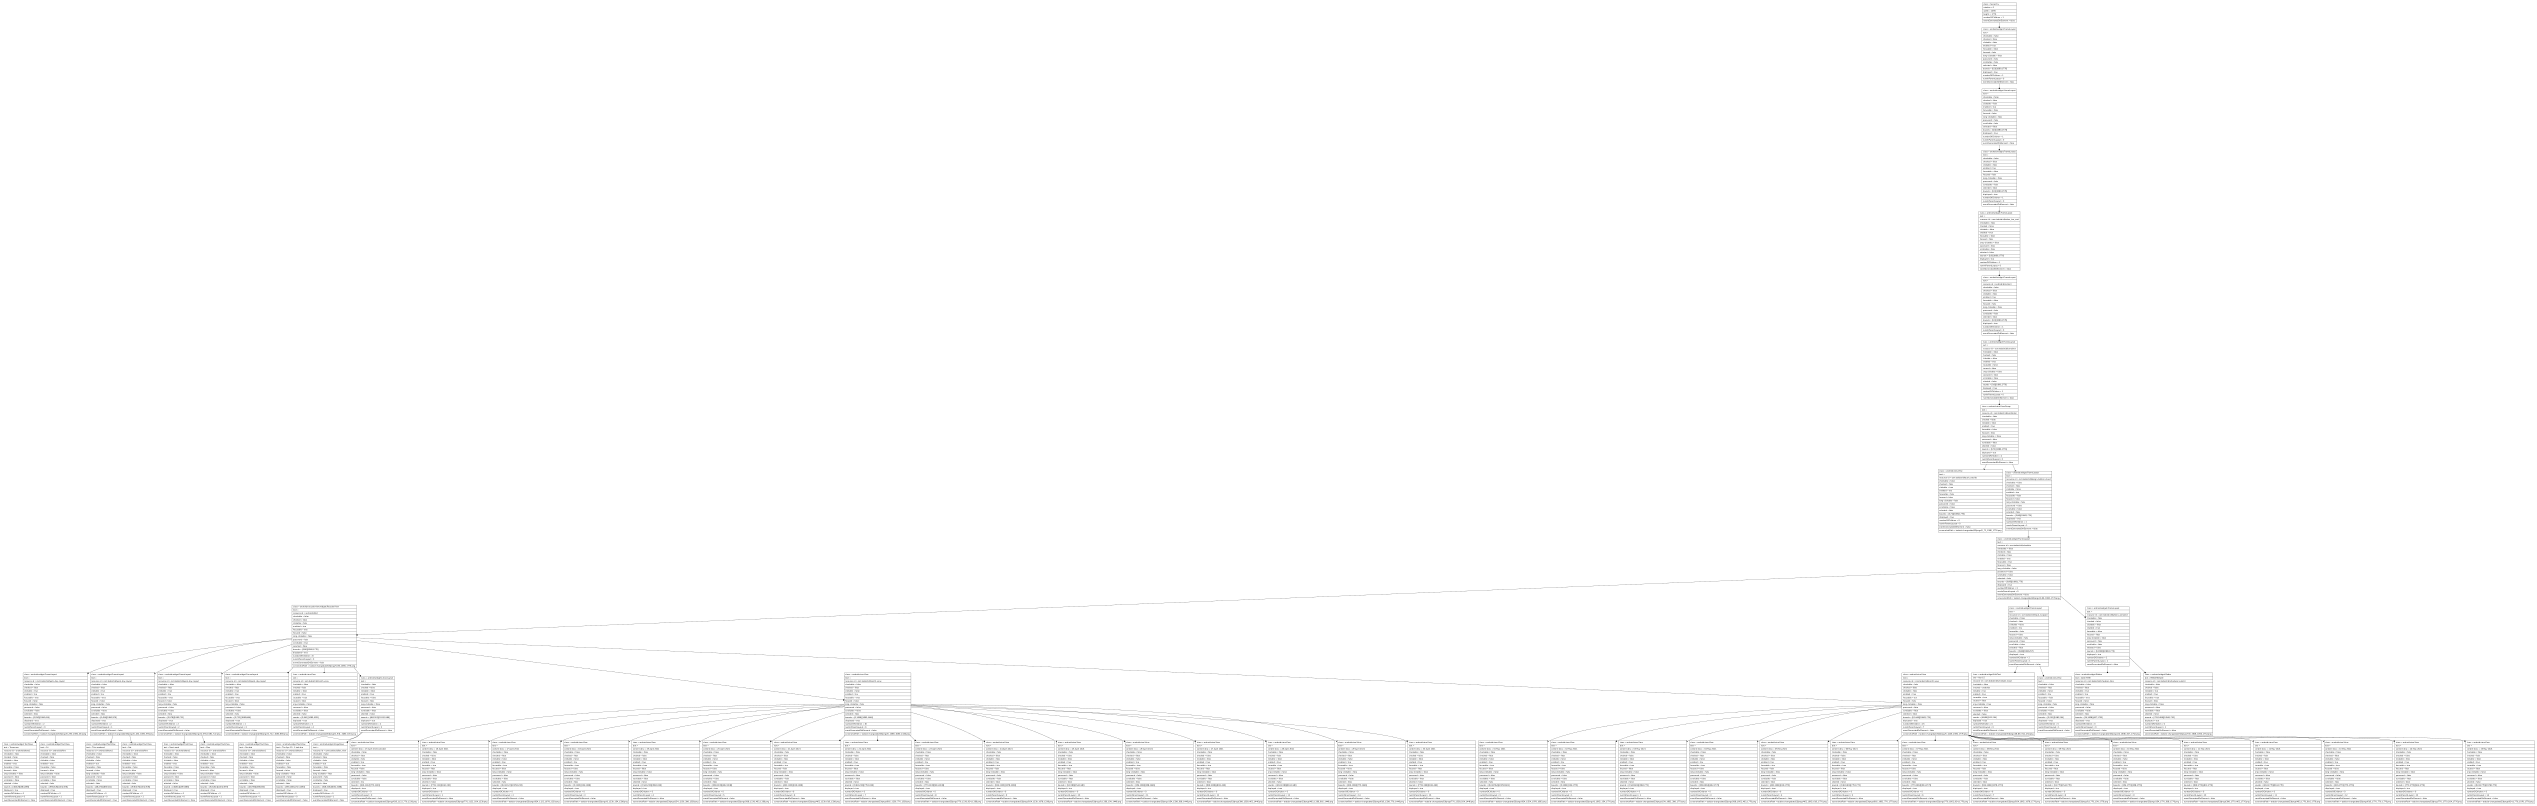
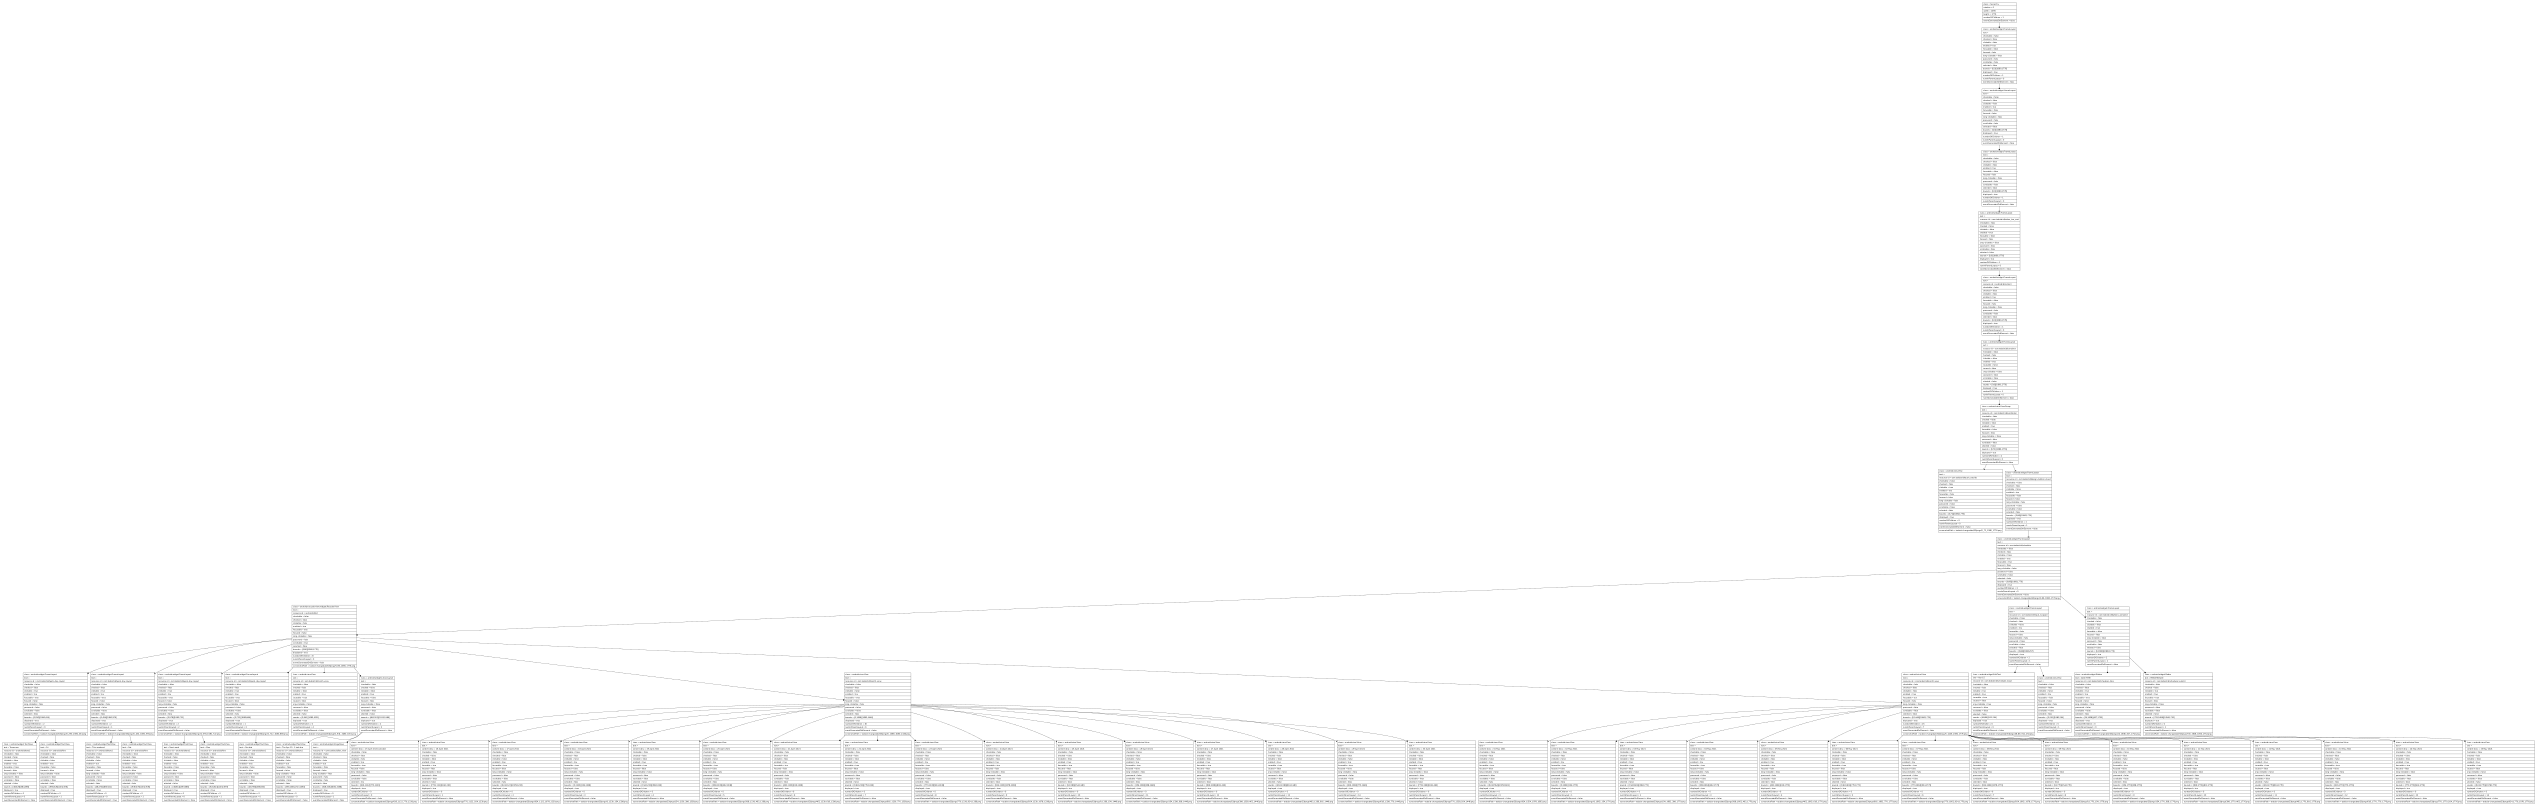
node "class = android.widget.EditText": text "checked = androidx" -> "checked = false"
